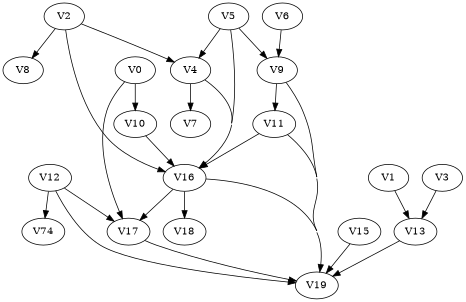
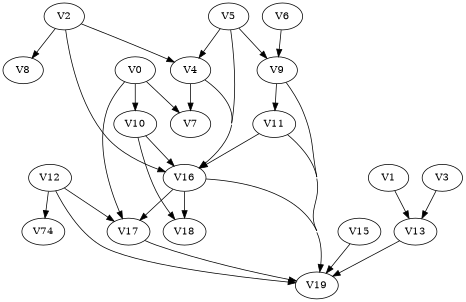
edge "V0" -> "V7": added
edge "V10" -> "V18": added
